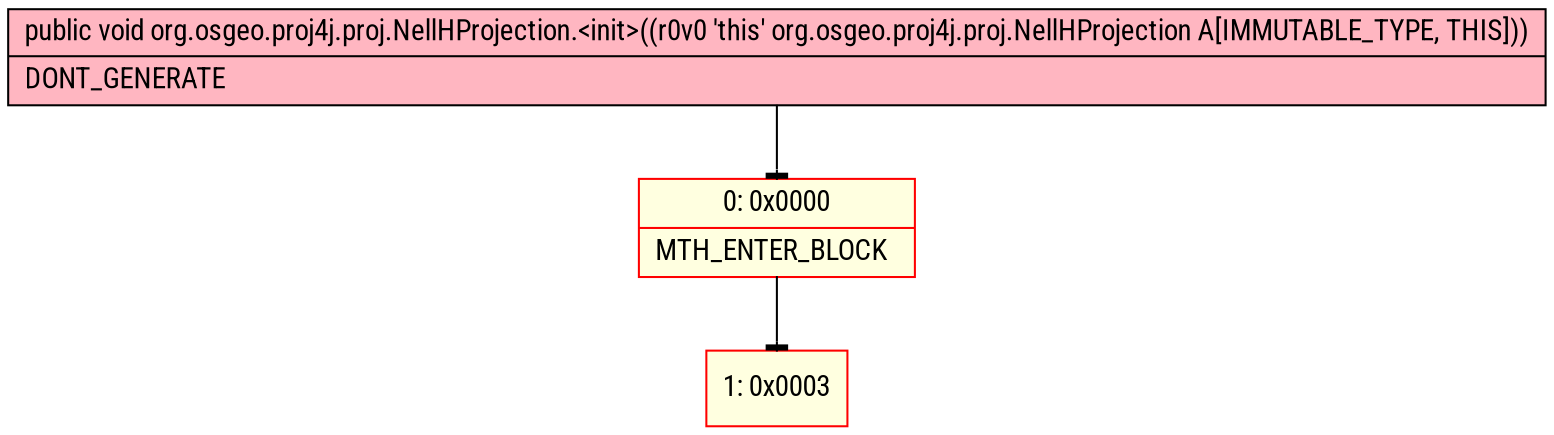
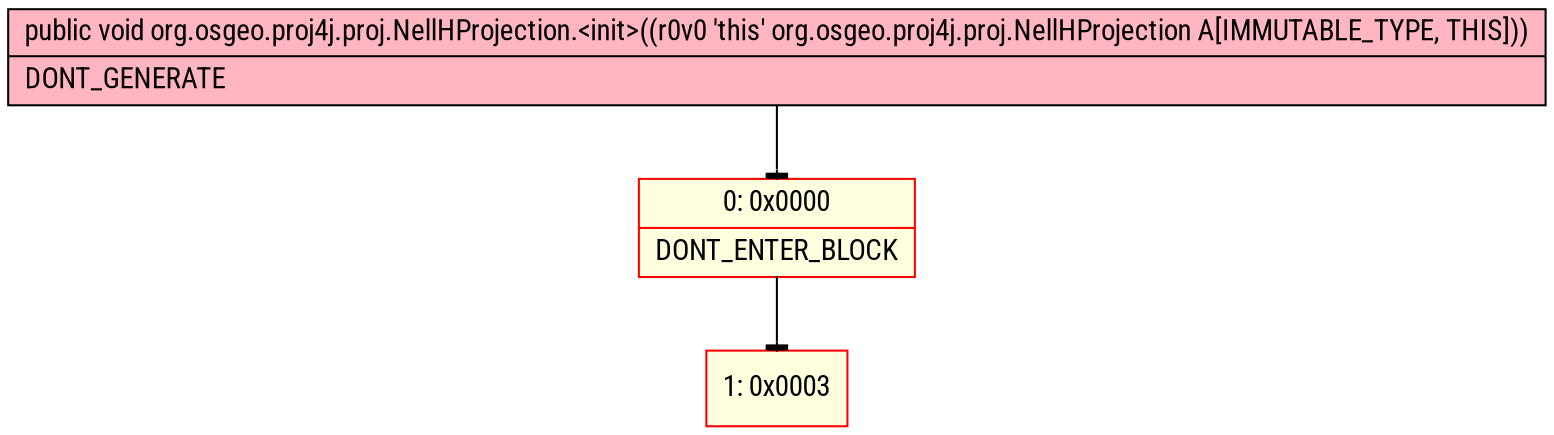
node "0: 0x0000": text "MTH_ENTER_BLOCK" -> "DONT_ENTER_BLOCK"
